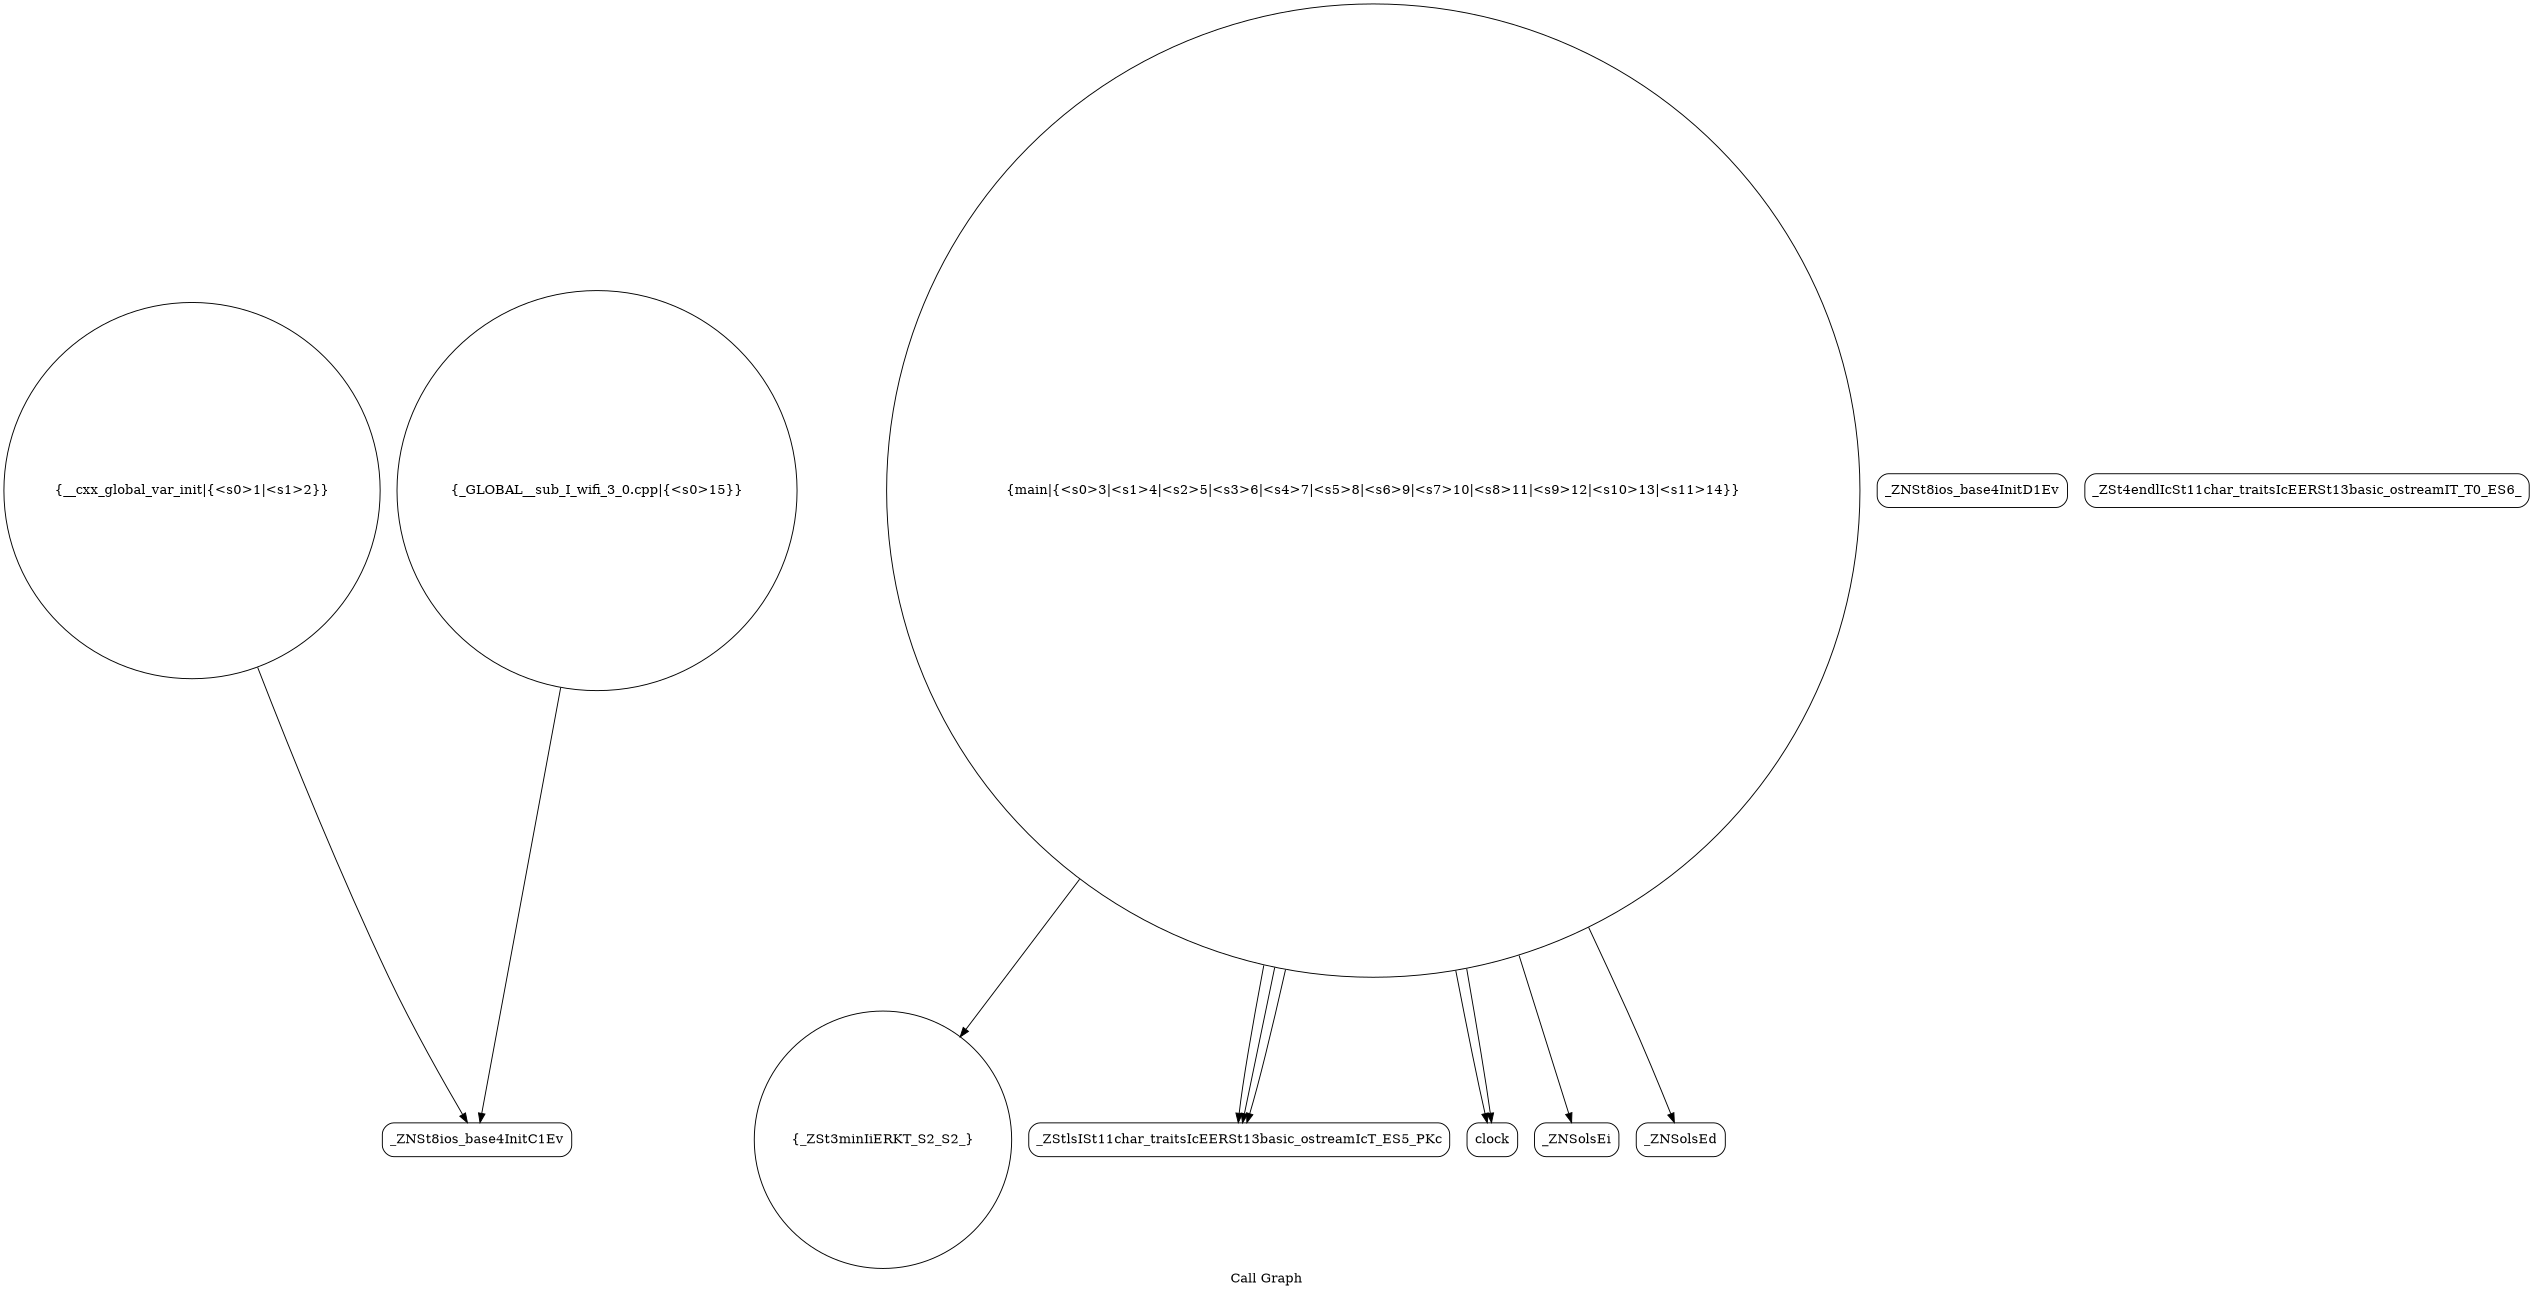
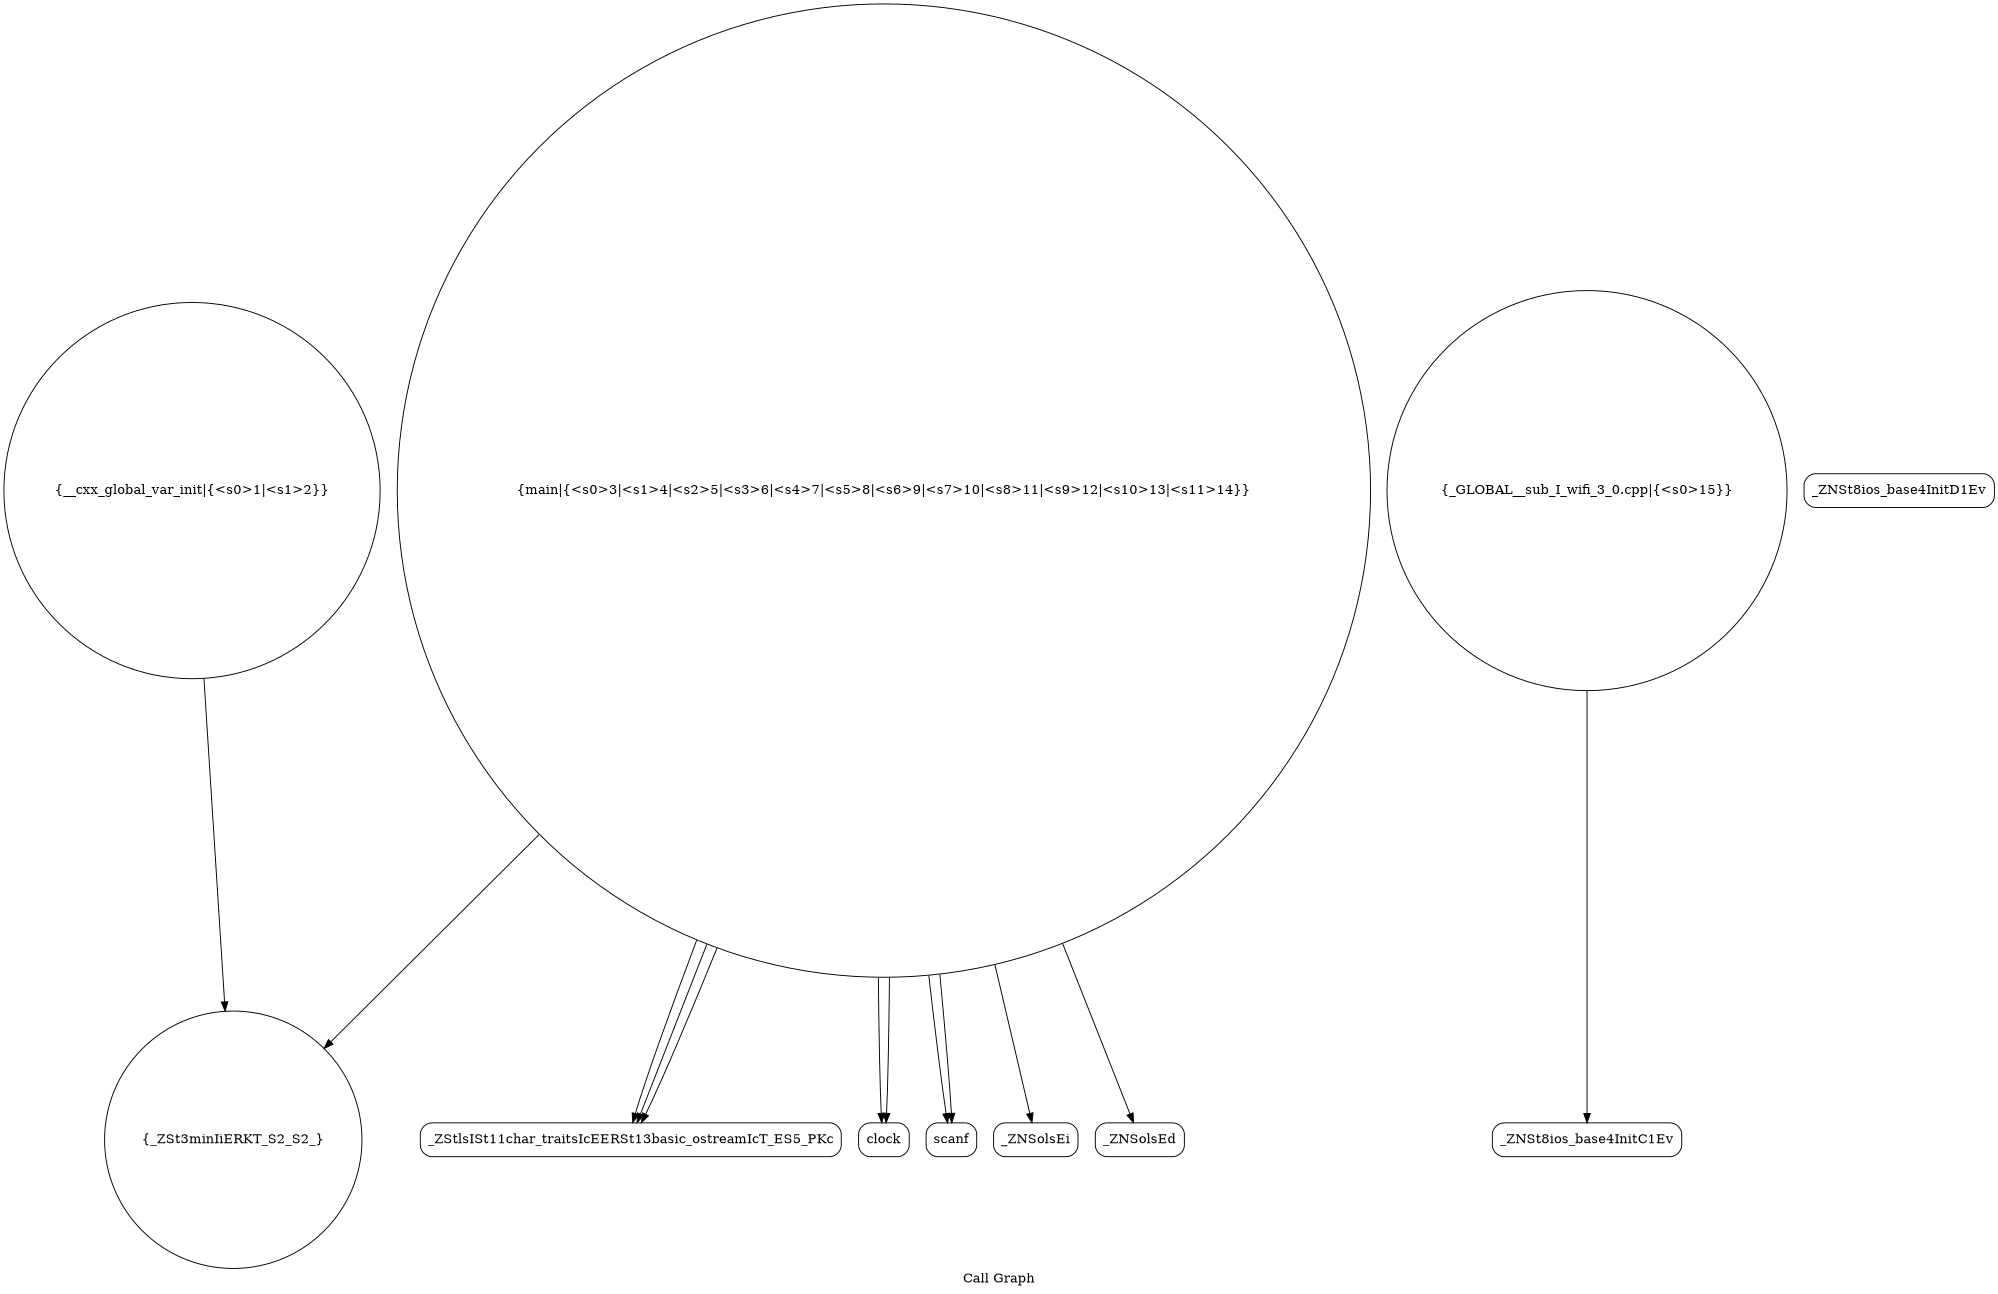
node "_ZSt4endlIcSt11char_traitsIcEERSt13basic_ostreamIT_T0_ES6_": removed
edge "{__cxx_global_var_init|{<s0>1|<s1>2}}" -> "_ZNSt8ios_base4InitC1Ev": now "{__cxx_global_var_init|{<s0>1|<s1>2}}" -> "{_ZSt3minIiERKT_S2_S2_}"
node "scanf": added
